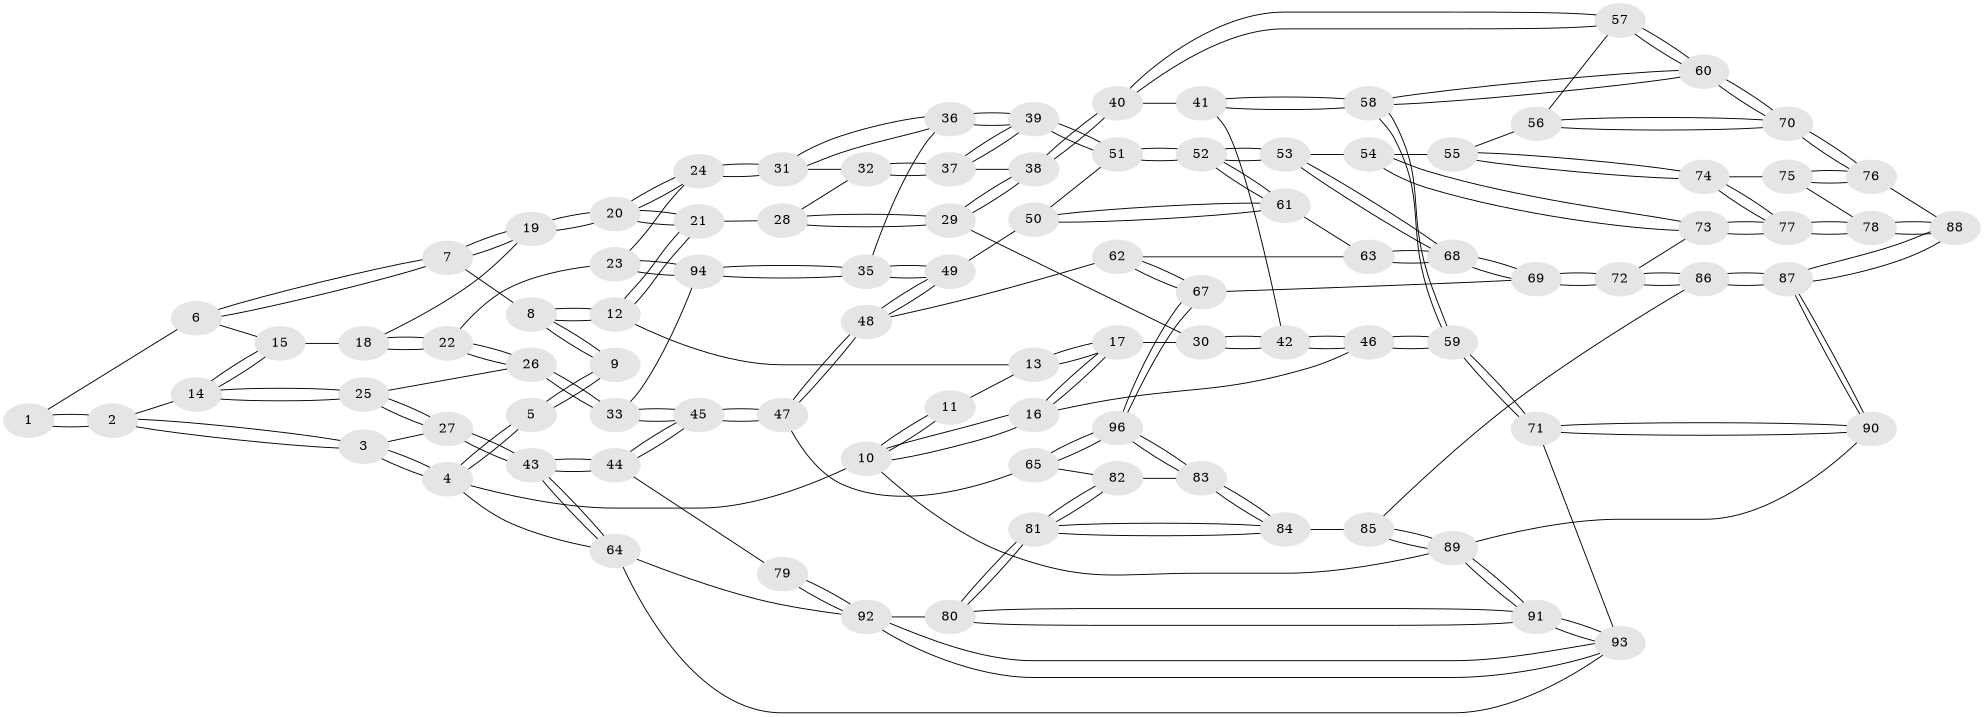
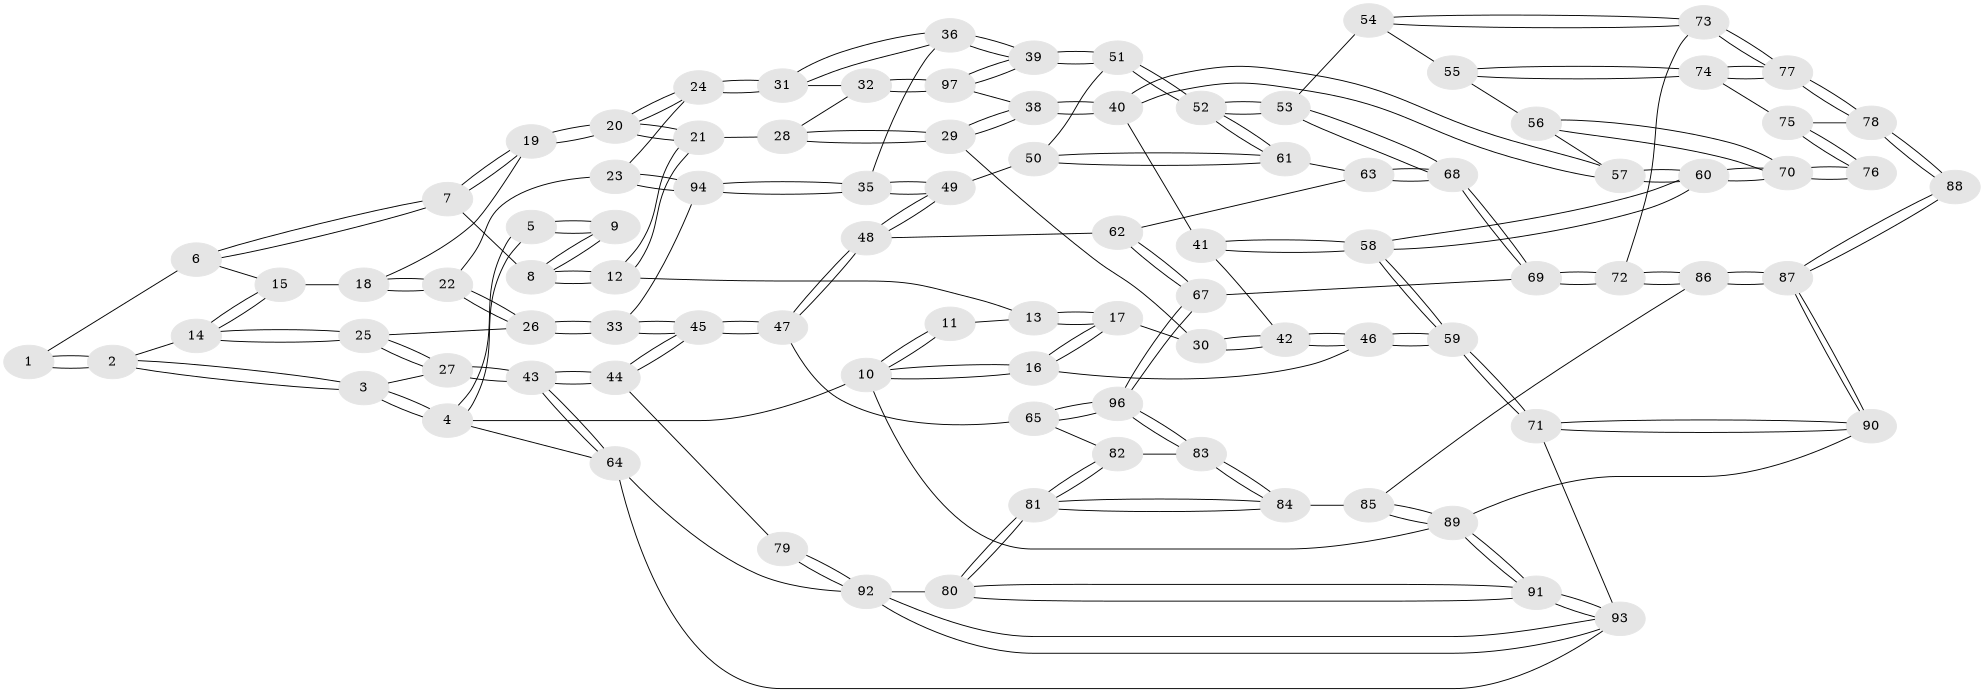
node "37": label "37" -> "97"
edge "76" -- "88": removed
